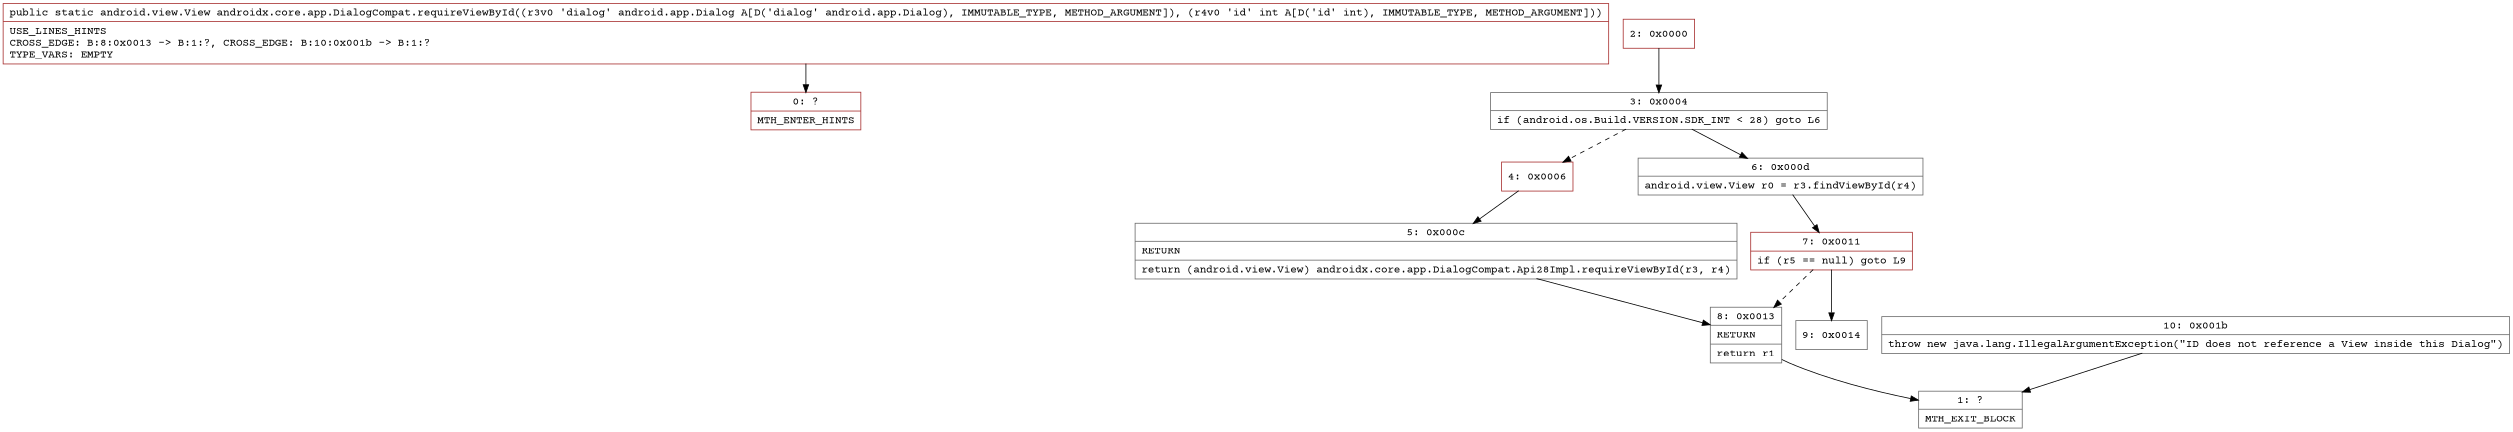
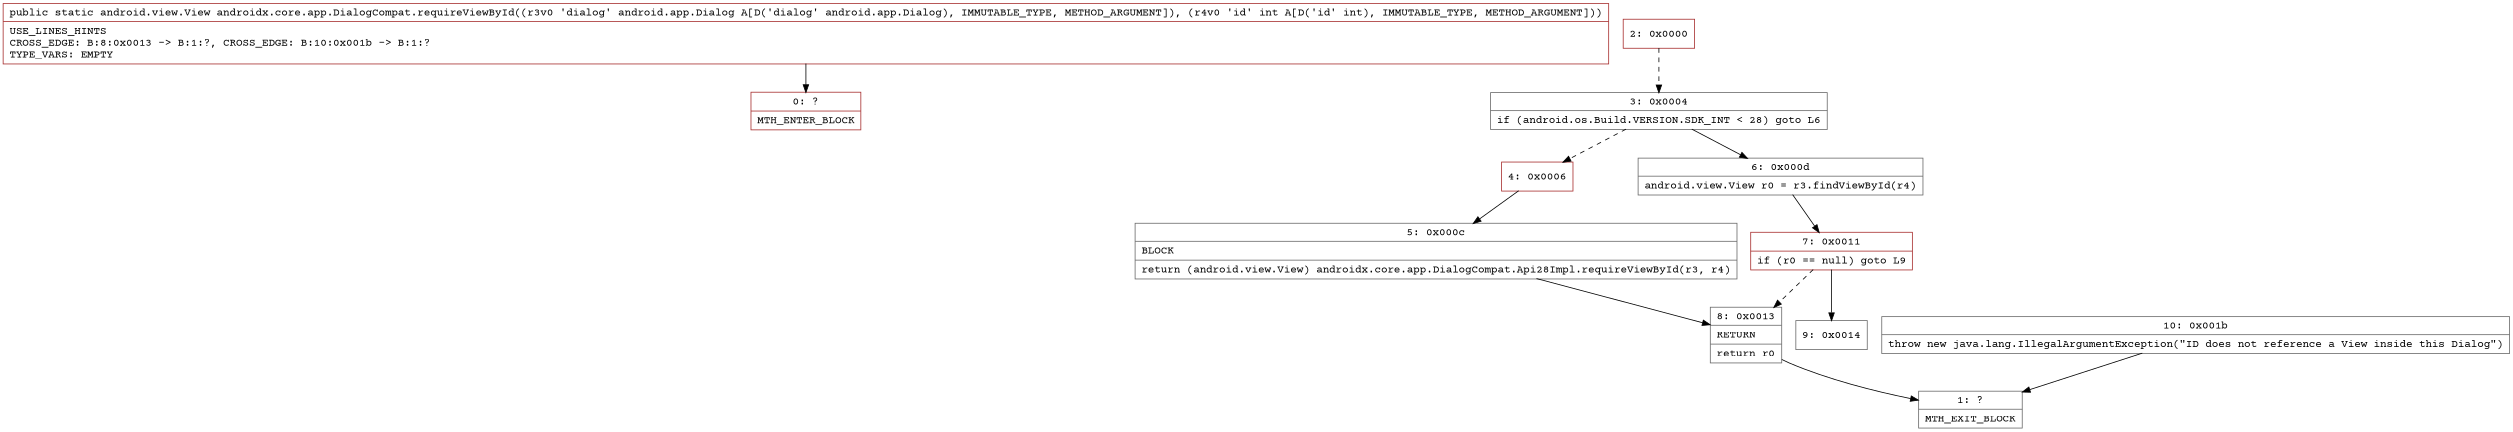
edge "2: 0x0000" -> "3: 0x0004": style solid -> dashed
node "0: ?": text "MTH_ENTER_HINTS" -> "MTH_ENTER_BLOCK"
node "5: 0x000c": text "RETURN" -> "BLOCK"
node "7: 0x0011": text "if (r5 == null) goto L9" -> "if (r0 == null) goto L9"
node "8: 0x0013": text "return r1" -> "return r0"
